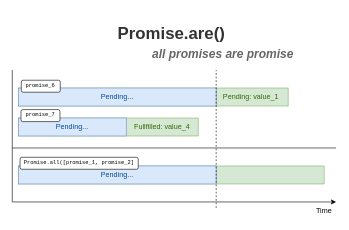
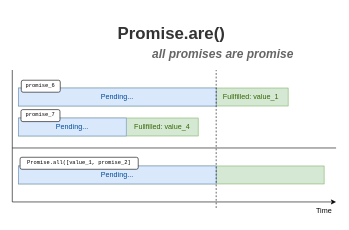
node "Pending: value_1": label "Pending: value_1" -> "Fullfilled: value_1"
node "Promise.all([promise_1, promise_2]": label "Promise.all([promise_1, promise_2]" -> "Promise.all([value_1, promise_2]"
